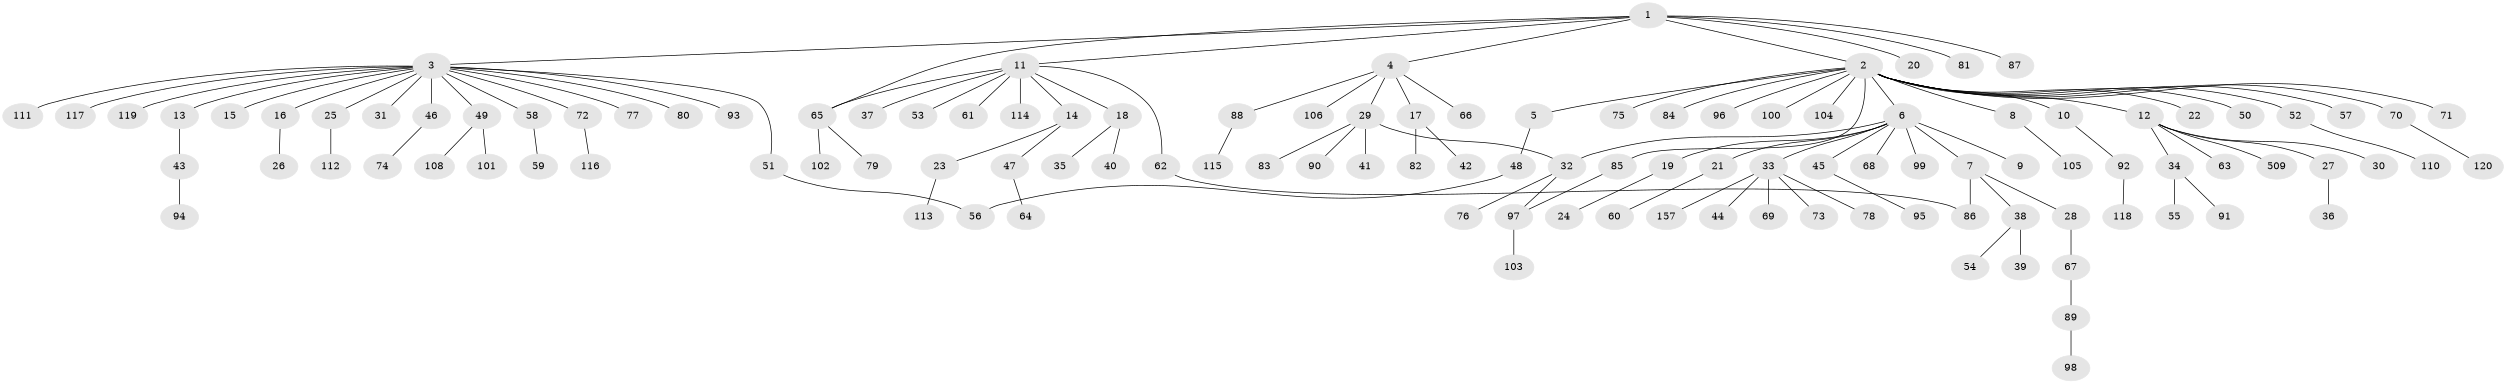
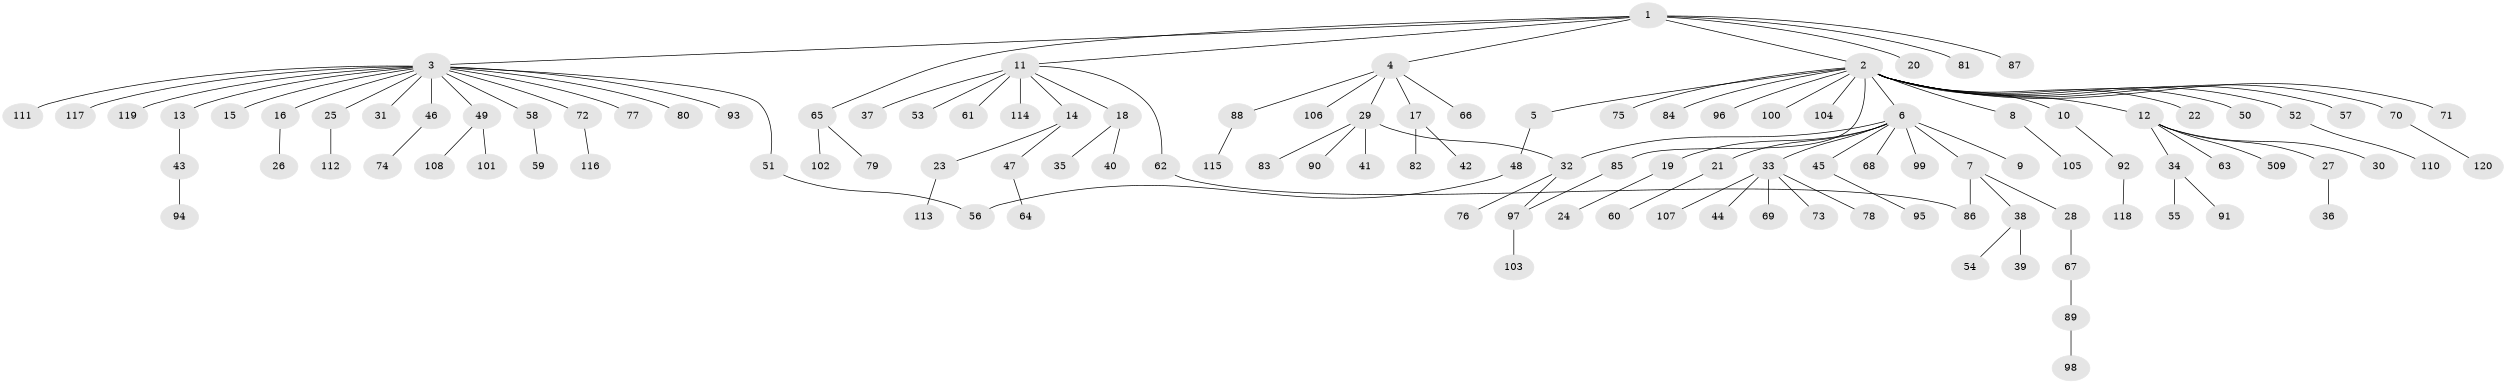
edge "11" -- "65": removed
node "157": label "157" -> "107"
